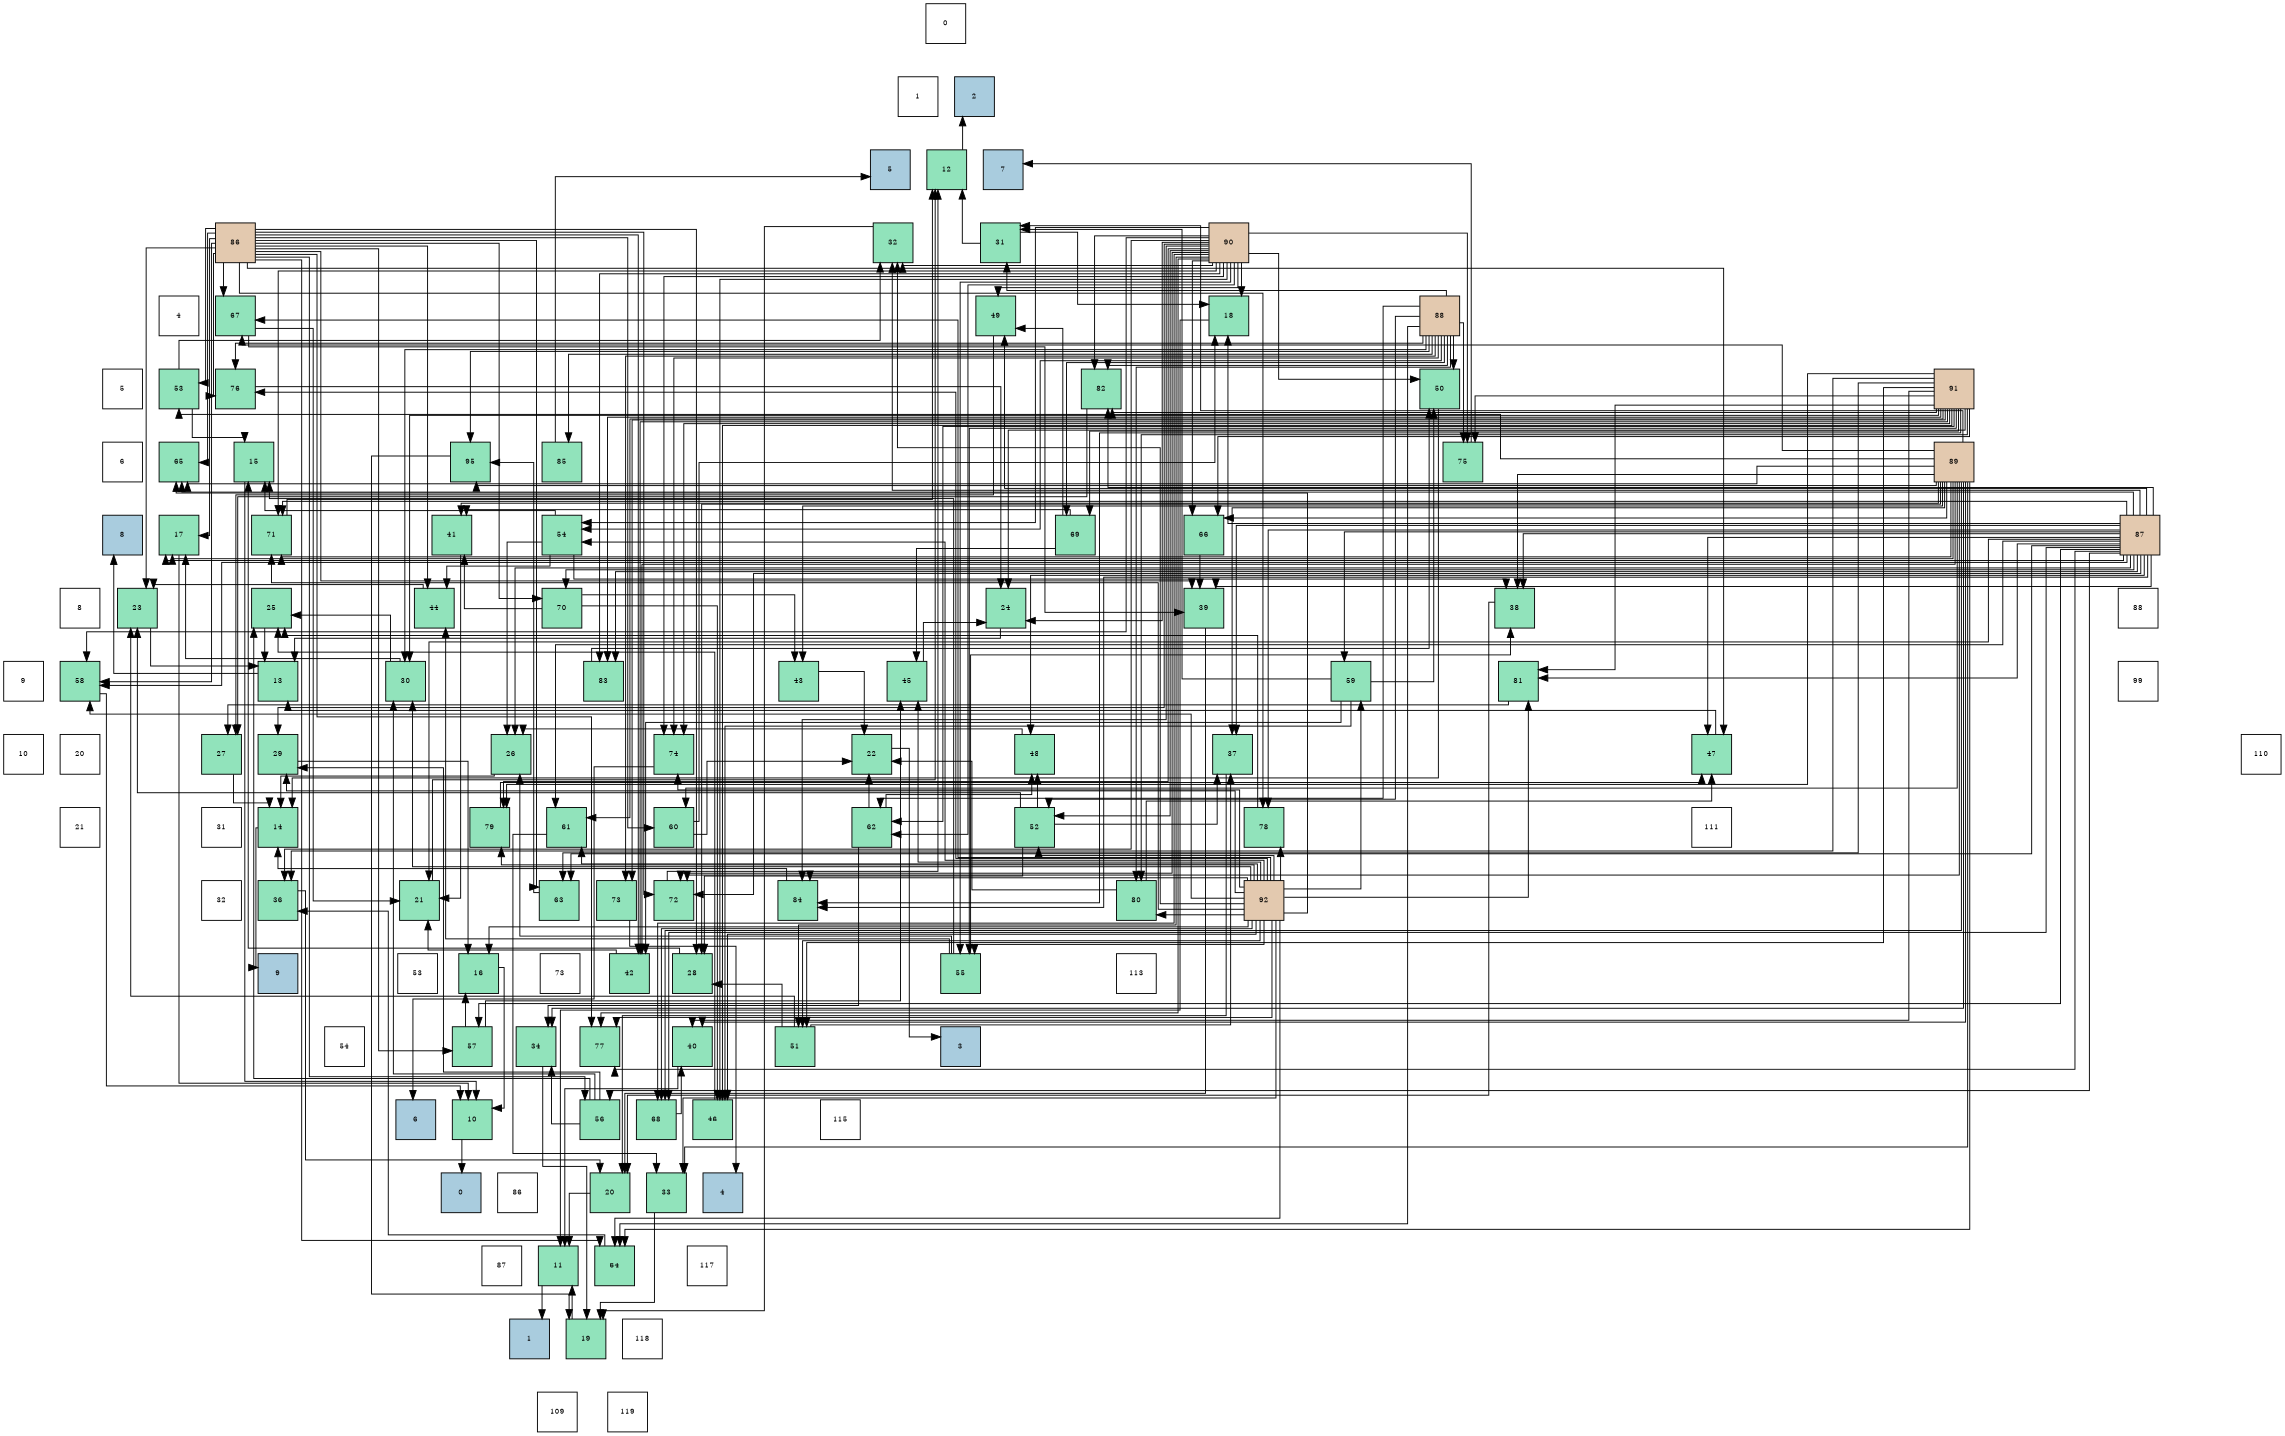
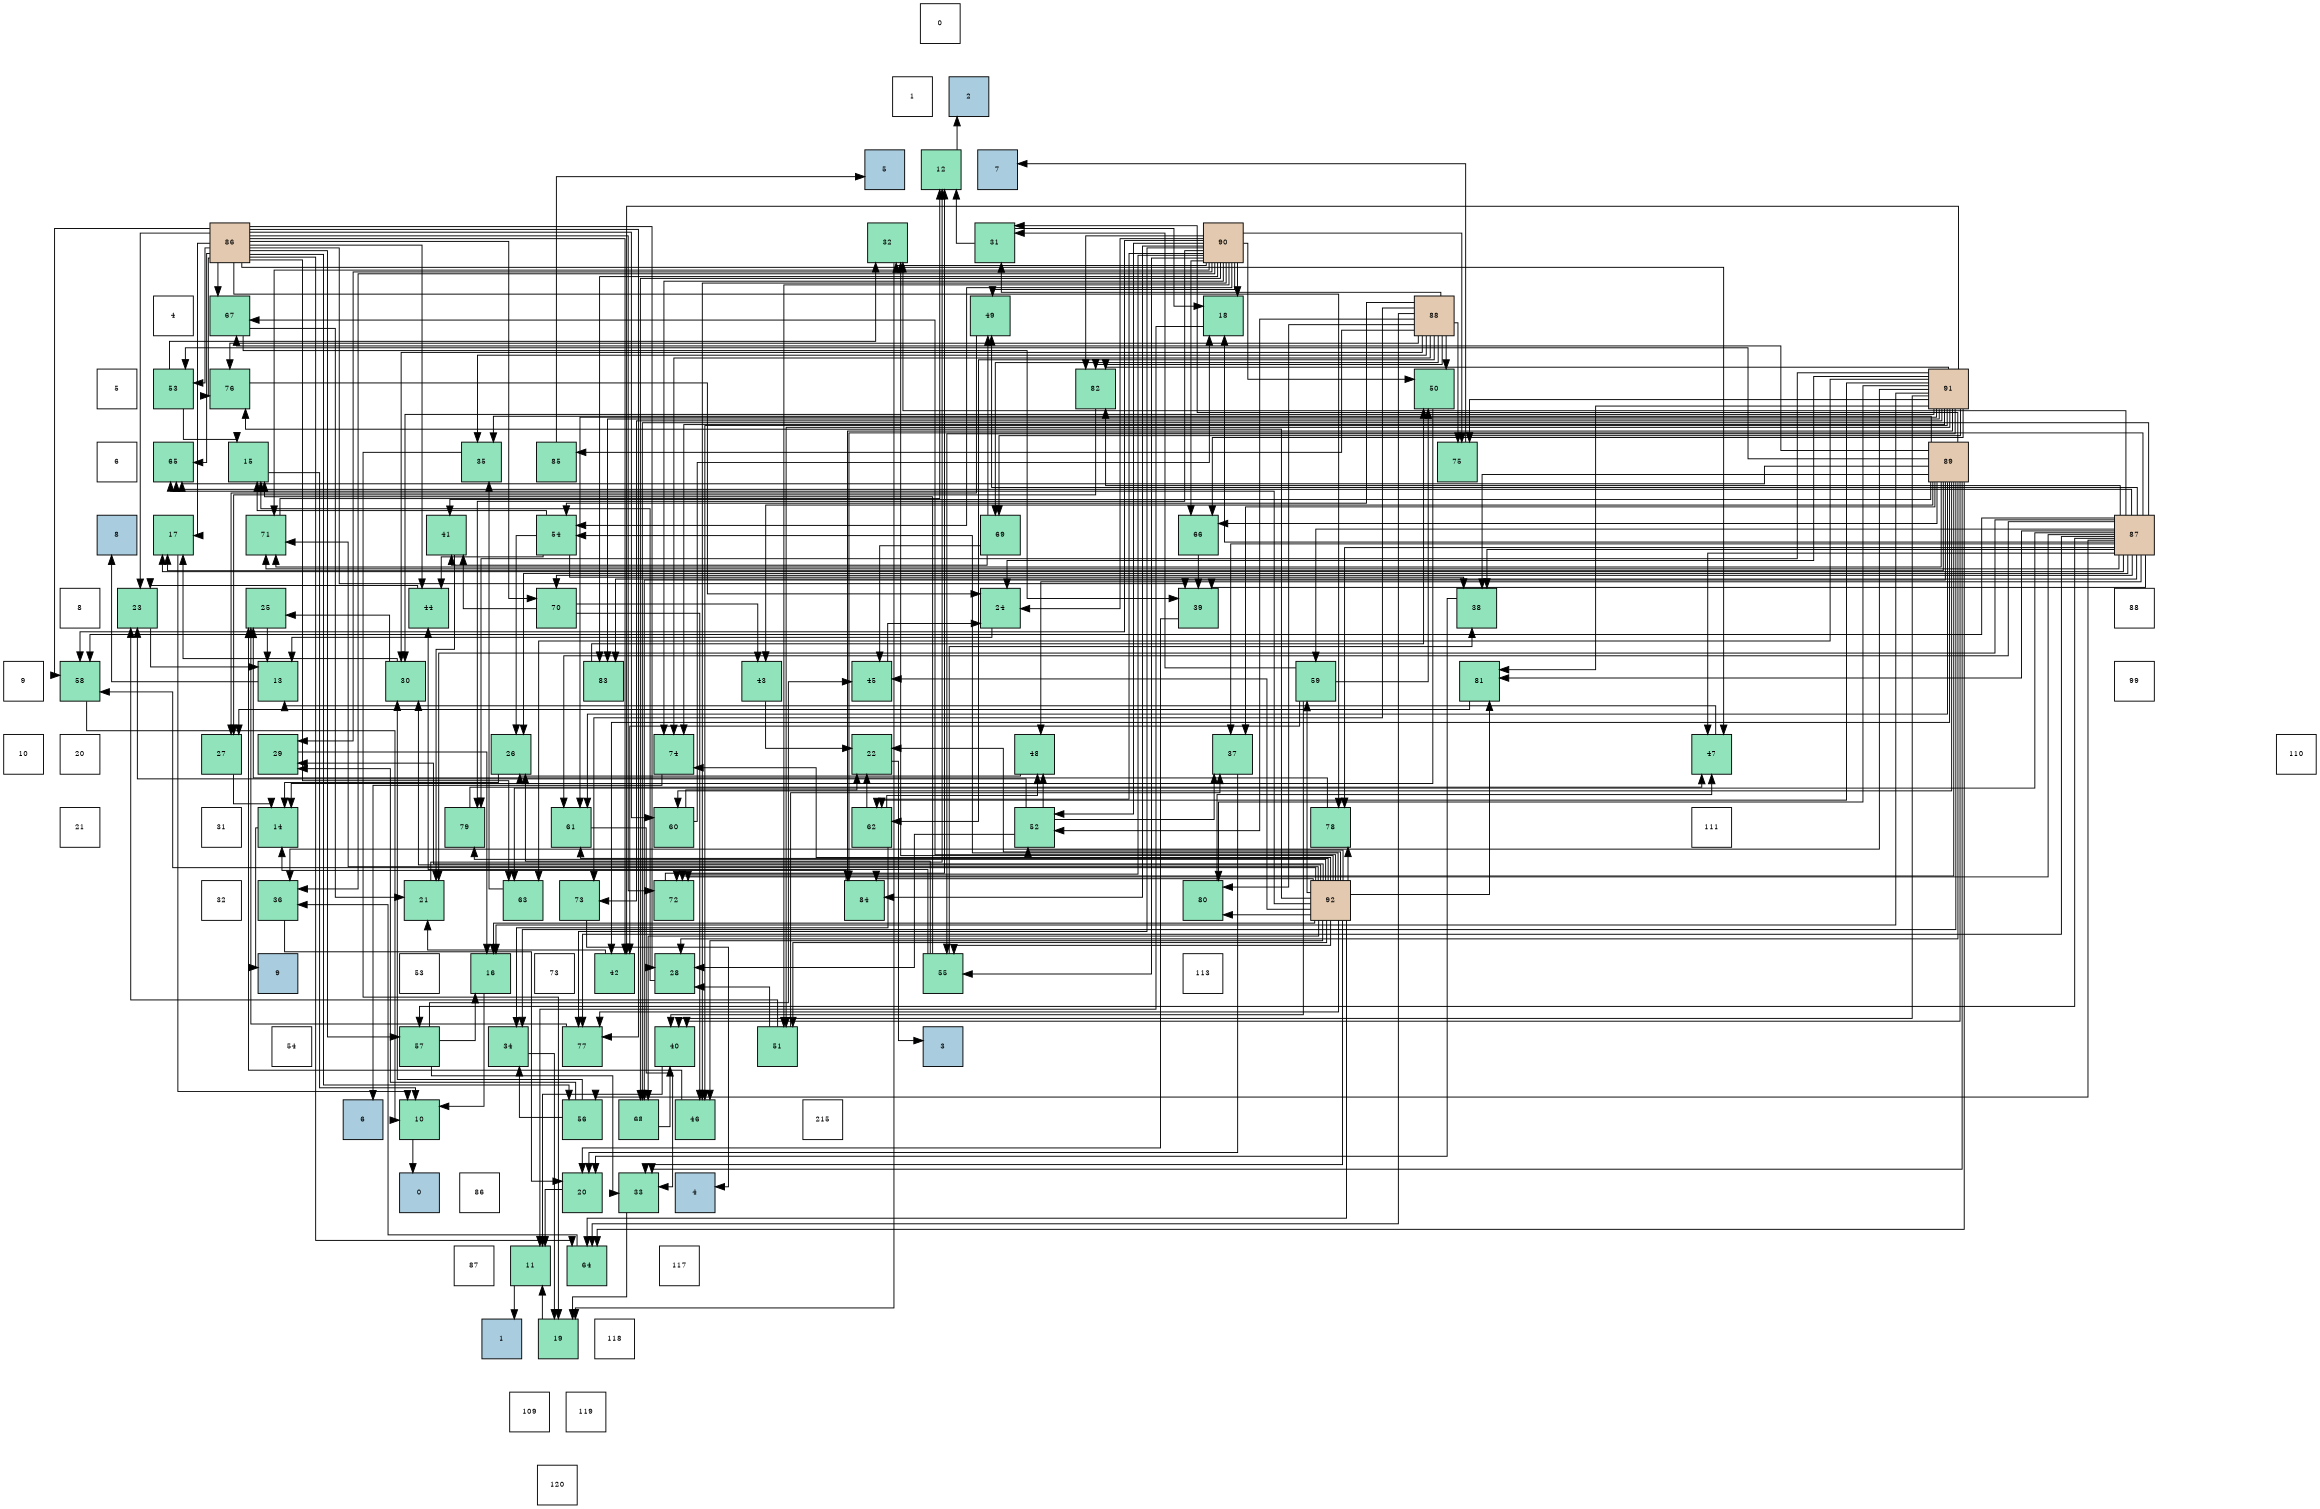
node "95": label "95" -> "35"
edge "89" -> "61": added
edge "59" -> "46": now "59" -> "40"
edge "80" -> "22": now "92" -> "22"
edge "91" -> "16": added
edge "56" -> "25": now "77" -> "25"
edge "57" -> "33": added
node "115": label "115" -> "215"
node "120": added
